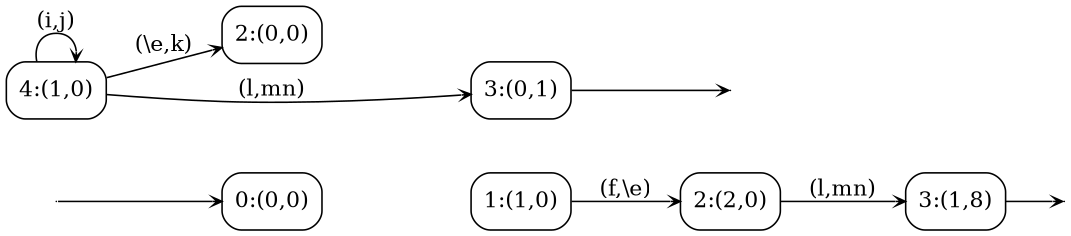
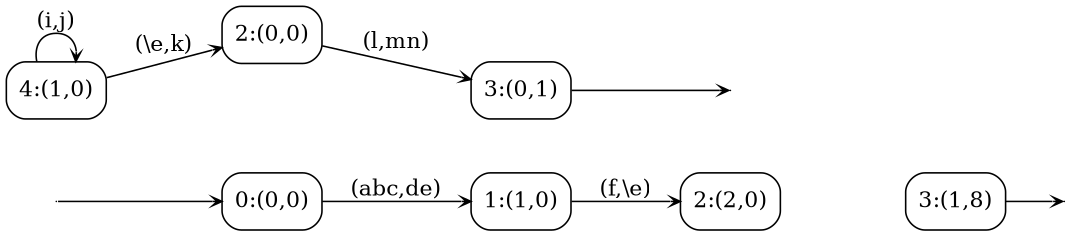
edge "4:(1,0)" -> "3:(0,1)": now "2:(0,0)" -> "3:(0,1)"
edge "0:(0,0)" -> "1:(1,0)": added, label "(abc,de)"
edge "2:(2,0)" -> "3:(1,8)": removed, label "(l,mn)"
